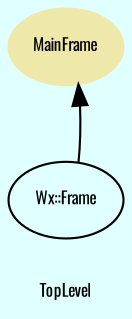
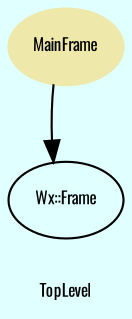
edge "Wx::Frame" -> "MainFrame": reversed
